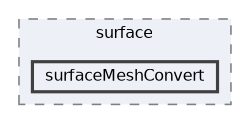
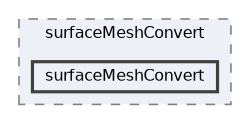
cluster "surface": label "surface" -> "surfaceMeshConvert"
